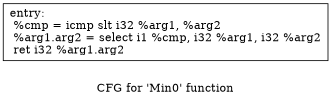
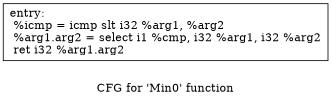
node "entry:": text "%cmp = icmp slt i32 %arg1, %arg2" -> "%icmp = icmp slt i32 %arg1, %arg2"
